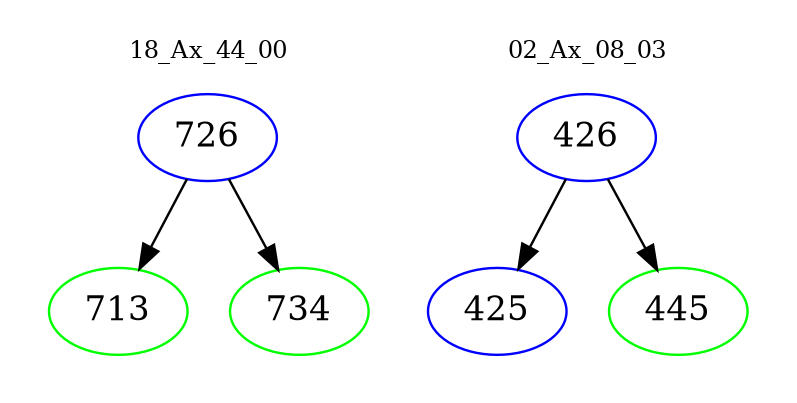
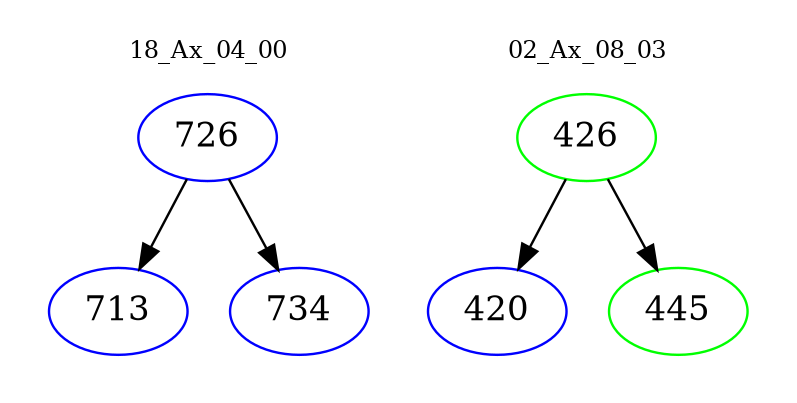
cluster "18_Ax_44_00": label "18_Ax_44_00" -> "18_Ax_04_00"
node "426": color blue -> green
node "713": color green -> blue
node "734": color green -> blue
node "425": label "425" -> "420"
